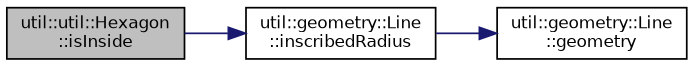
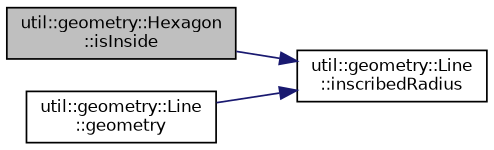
node "util::util::Hexagon ::isInside": label "util::util::Hexagon ::isInside" -> "util::geometry::Hexagon ::isInside"
edge "util::geometry::Line ::inscribedRadius" -> "util::geometry::Line ::geometry": reversed
